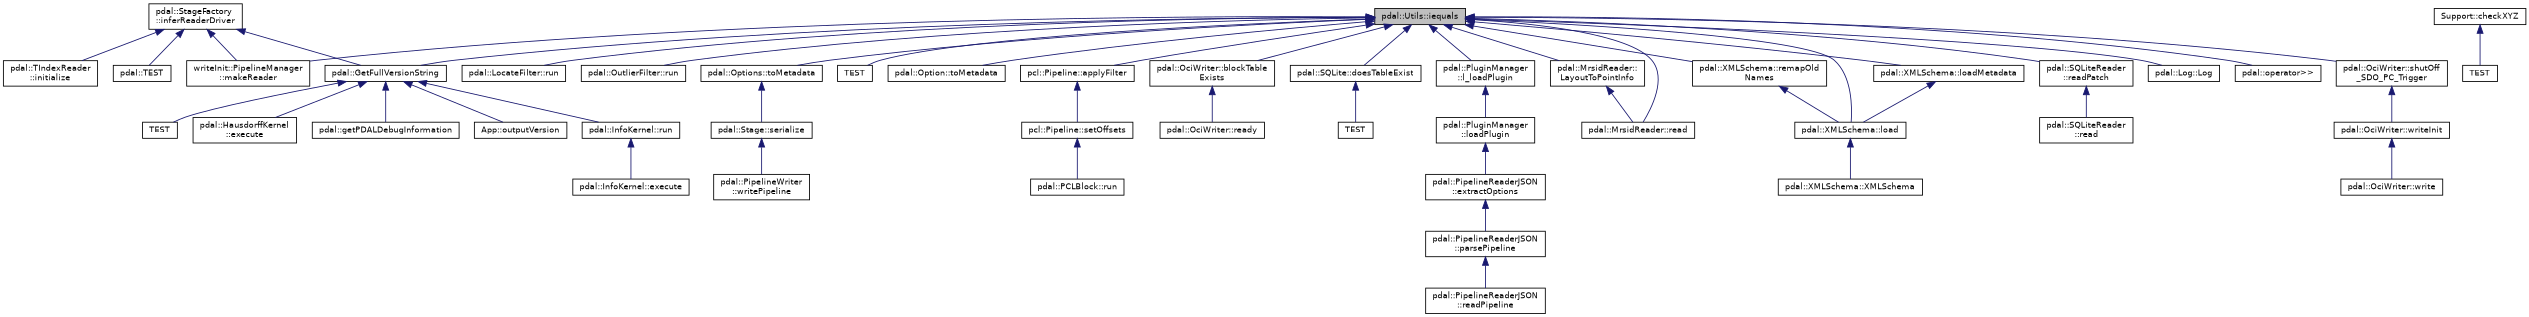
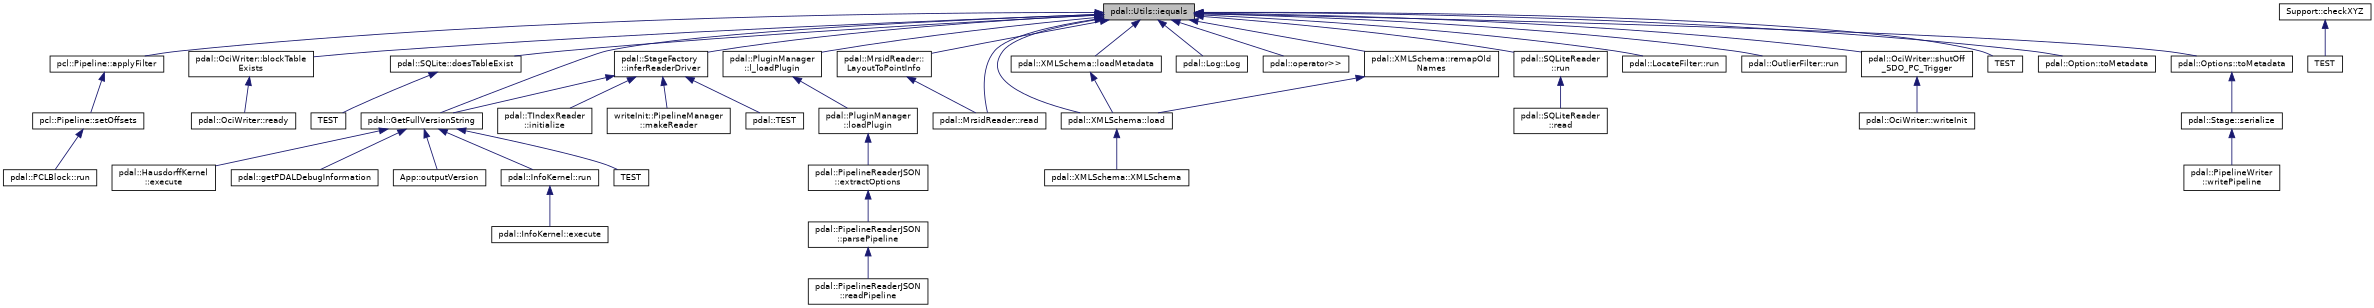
edge "writeInit::PipelineManager ::makeReader" -> "pdal::Utils::iequals": now "pdal::StageFactory ::inferReaderDriver" -> "pdal::Utils::iequals"
node "pdal::SQLiteReader ::readPatch": label "pdal::SQLiteReader ::readPatch" -> "pdal::SQLiteReader ::run"
node "pdal::OciWriter::write": removed
